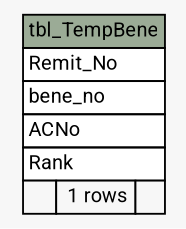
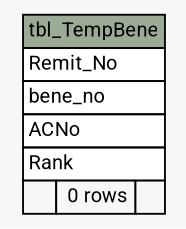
node "tbl_TempBene": text "1 rows" -> "0 rows"
